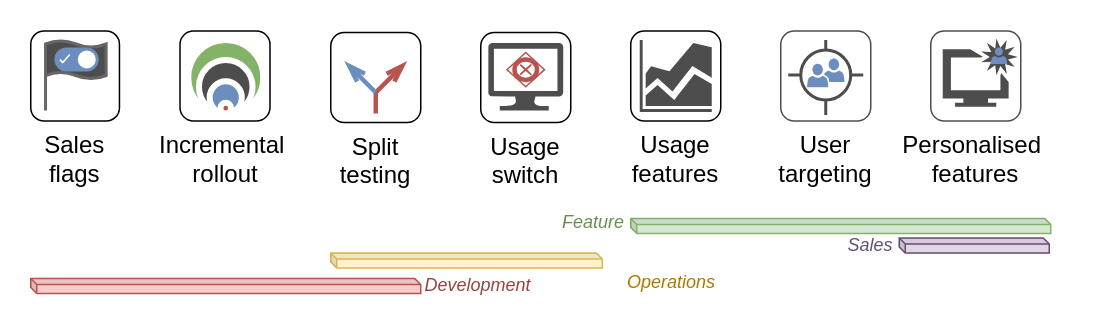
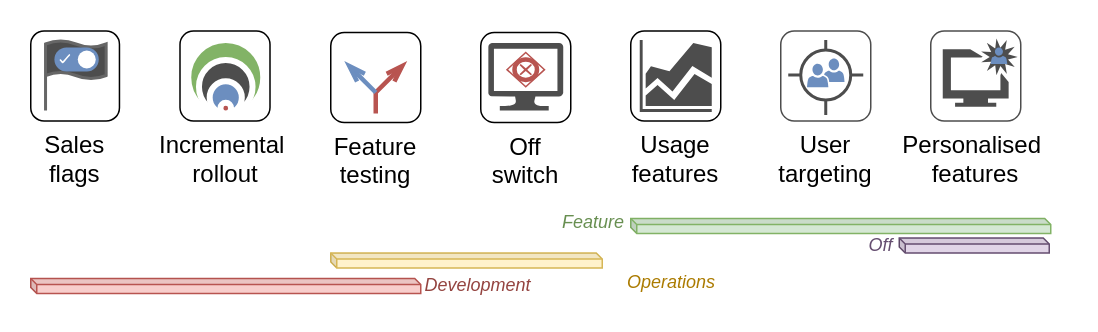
node "Split testing": label "Split testing" -> "Feature testing"
node "Usage switch": label "Usage switch" -> "Off switch"
node "Sales": label "Sales" -> "Off"
